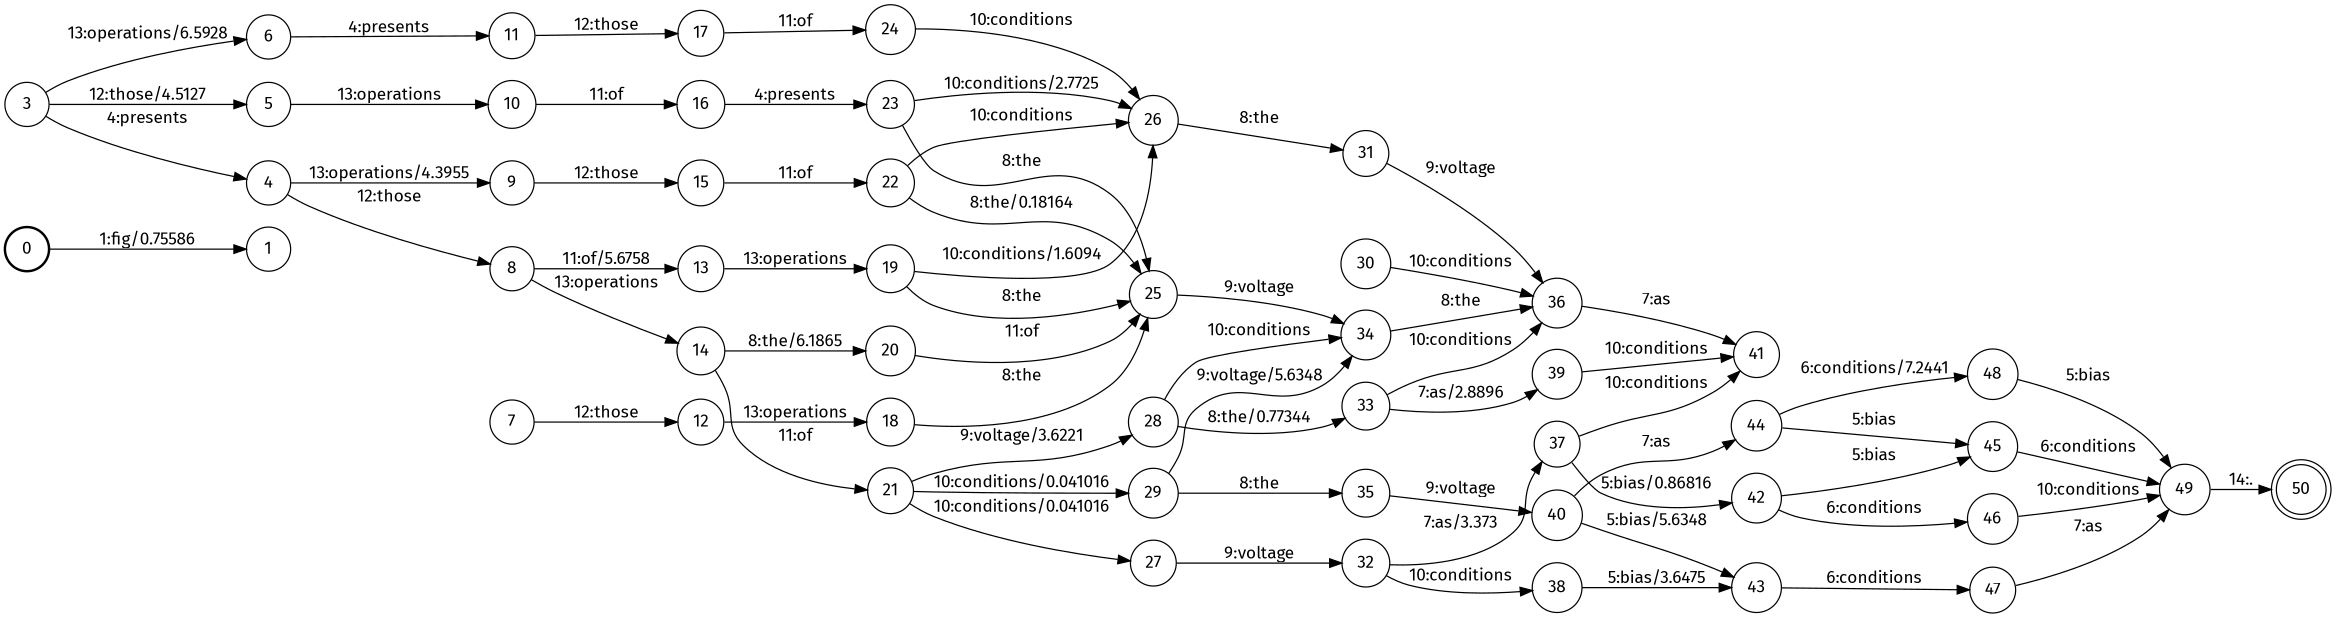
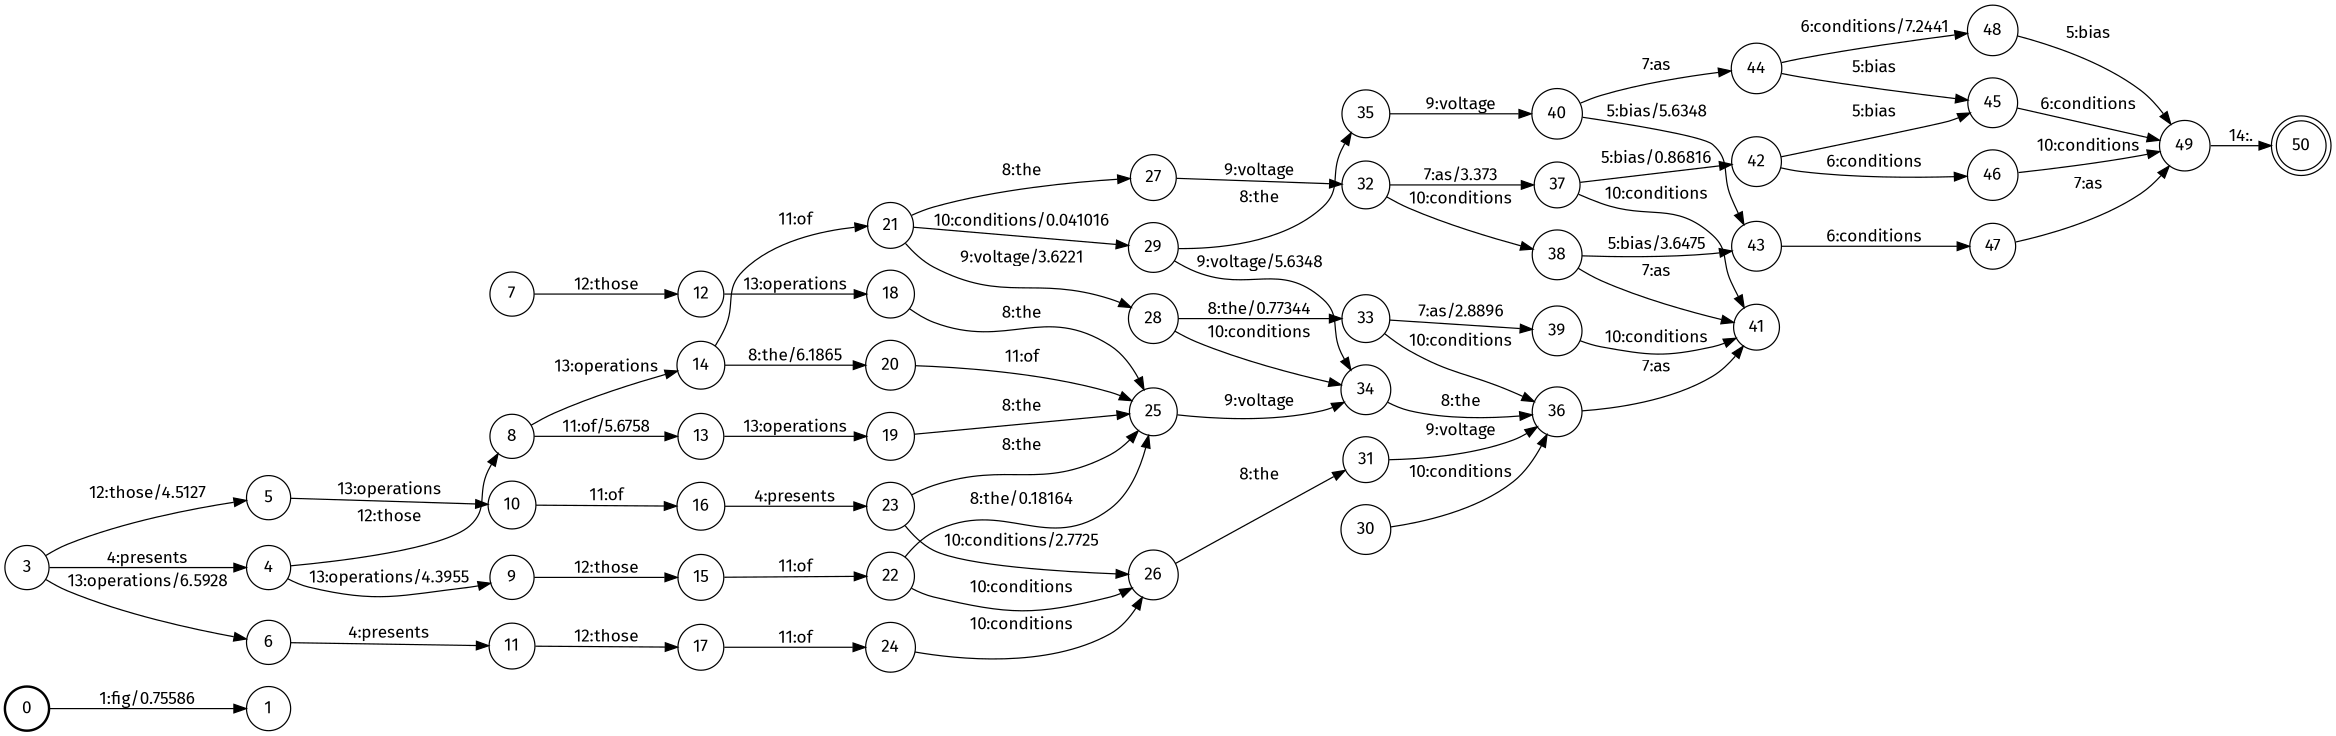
edge "19" -> "26": removed, label "10:conditions/1.6094"
edge "38" -> "41": added, label "7:as"
edge "21" -> "27": label "10:conditions/0.041016" -> "8:the"
